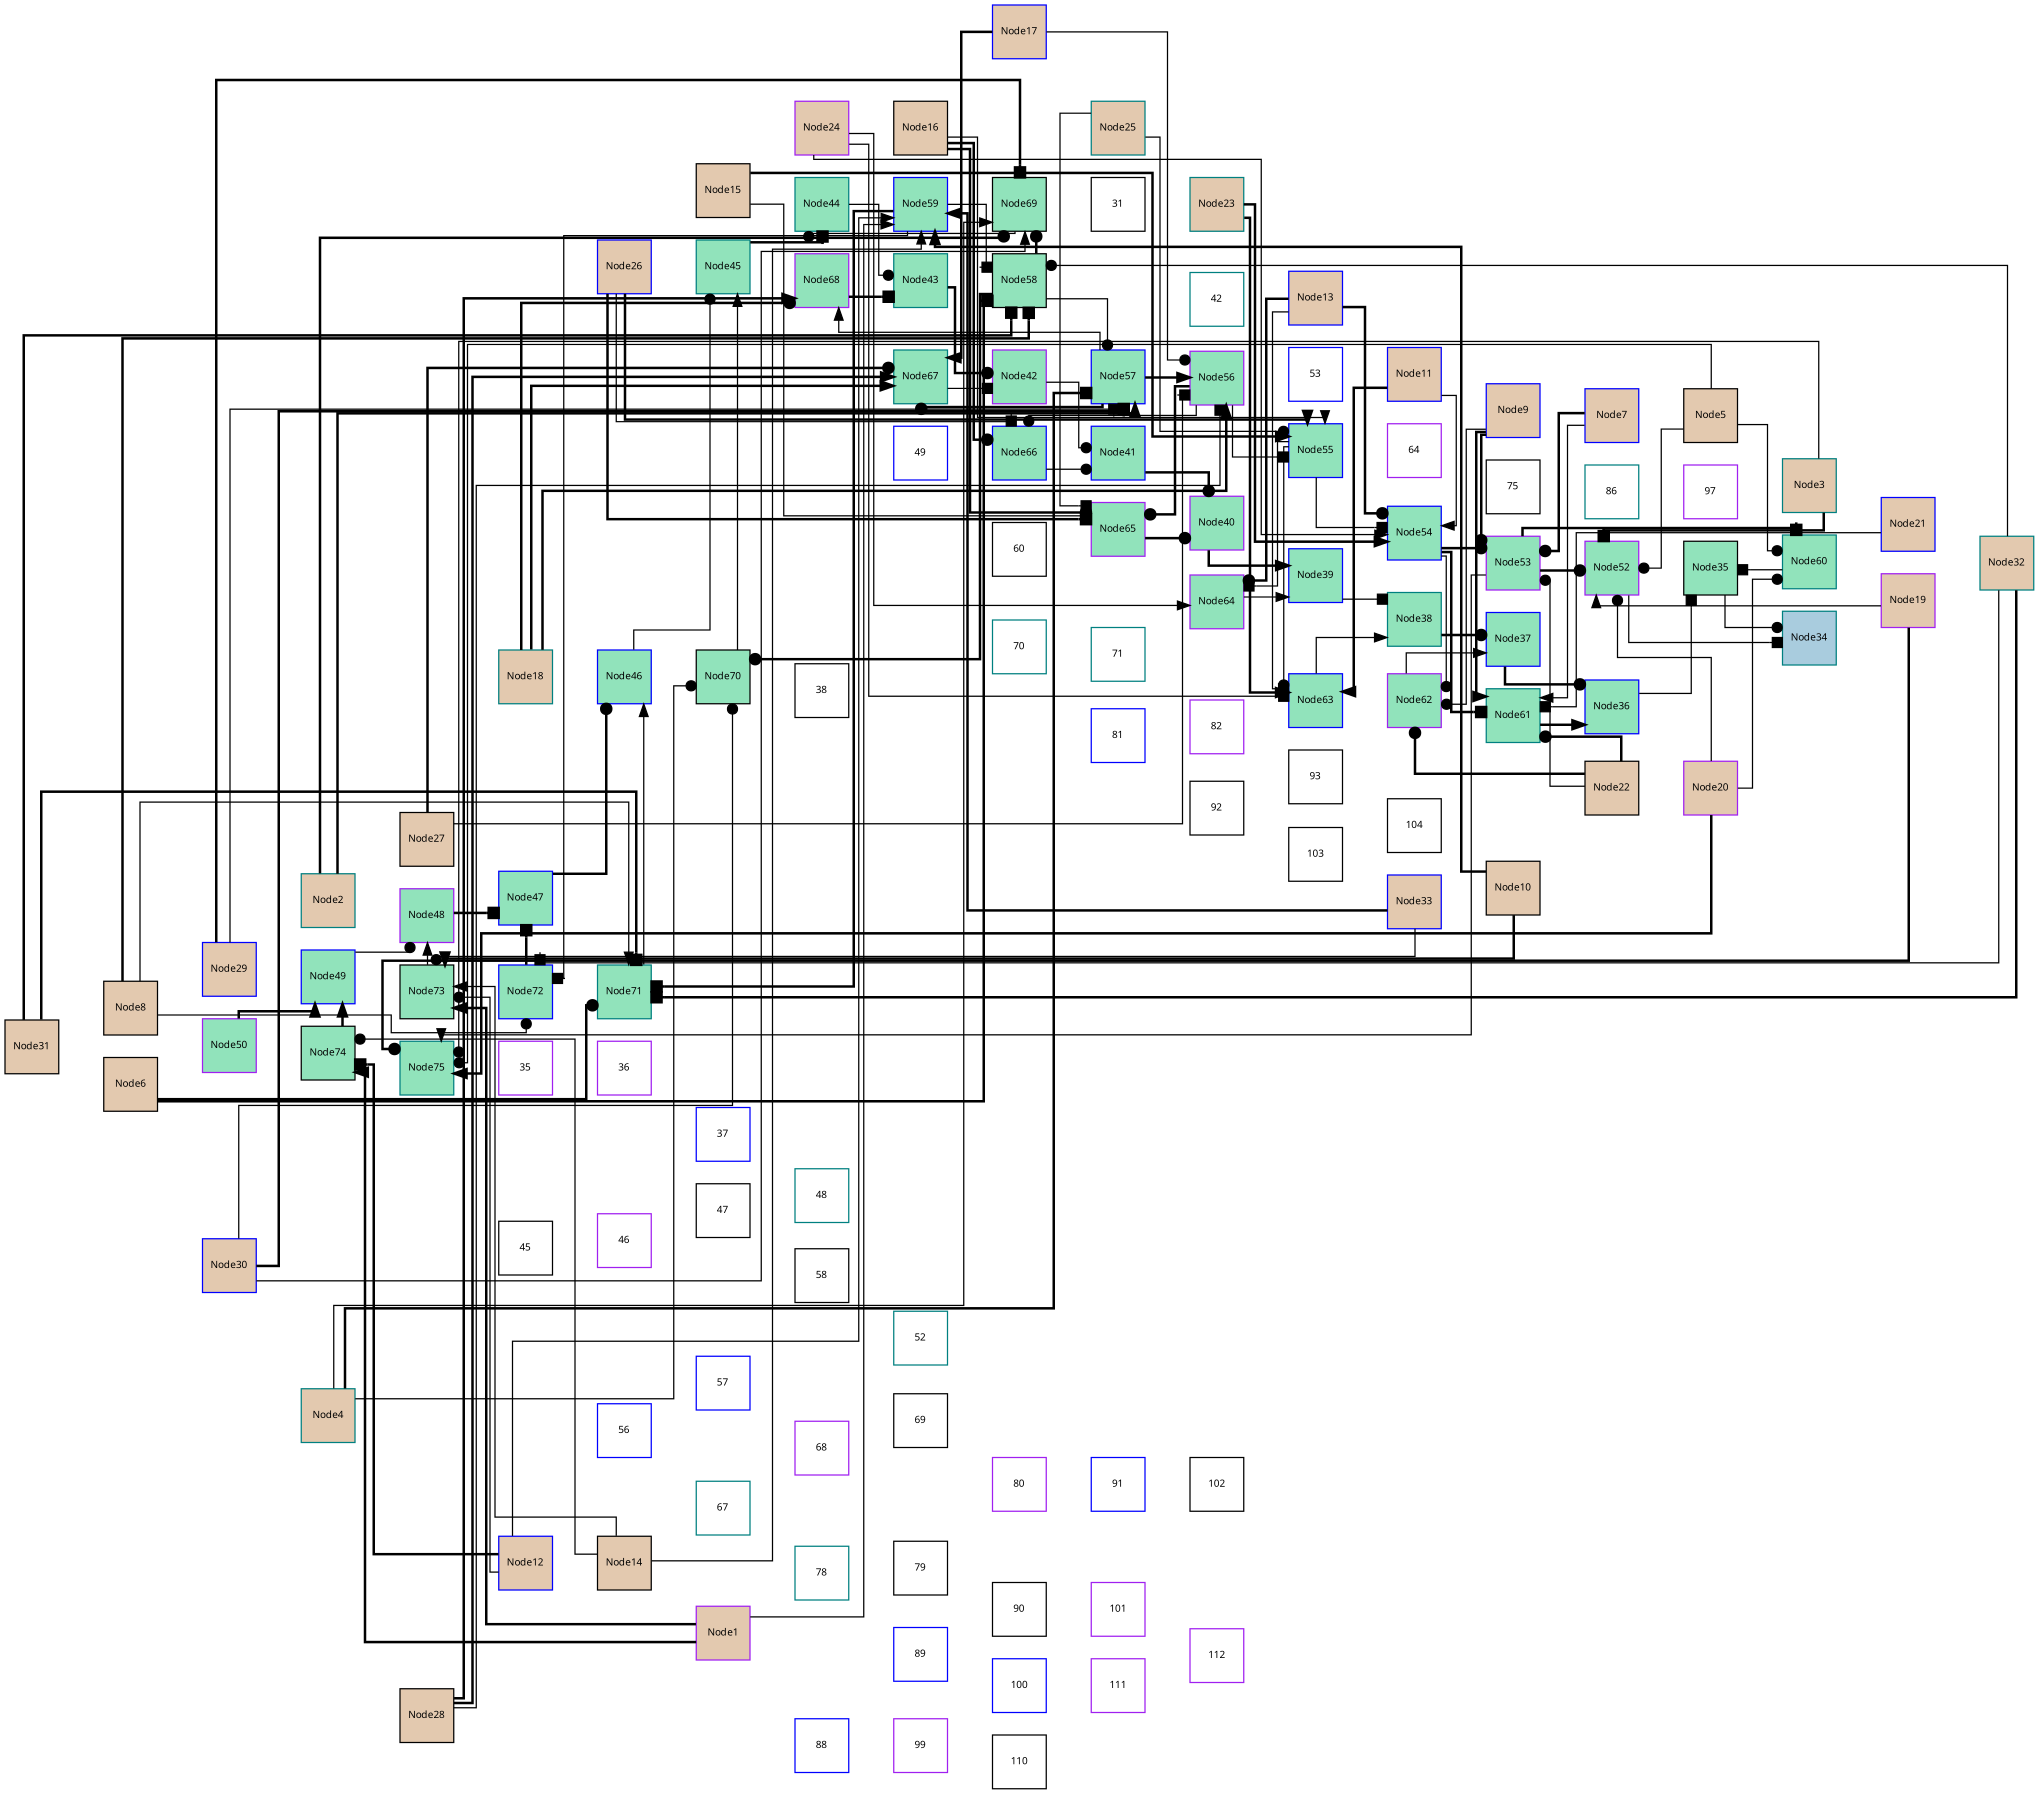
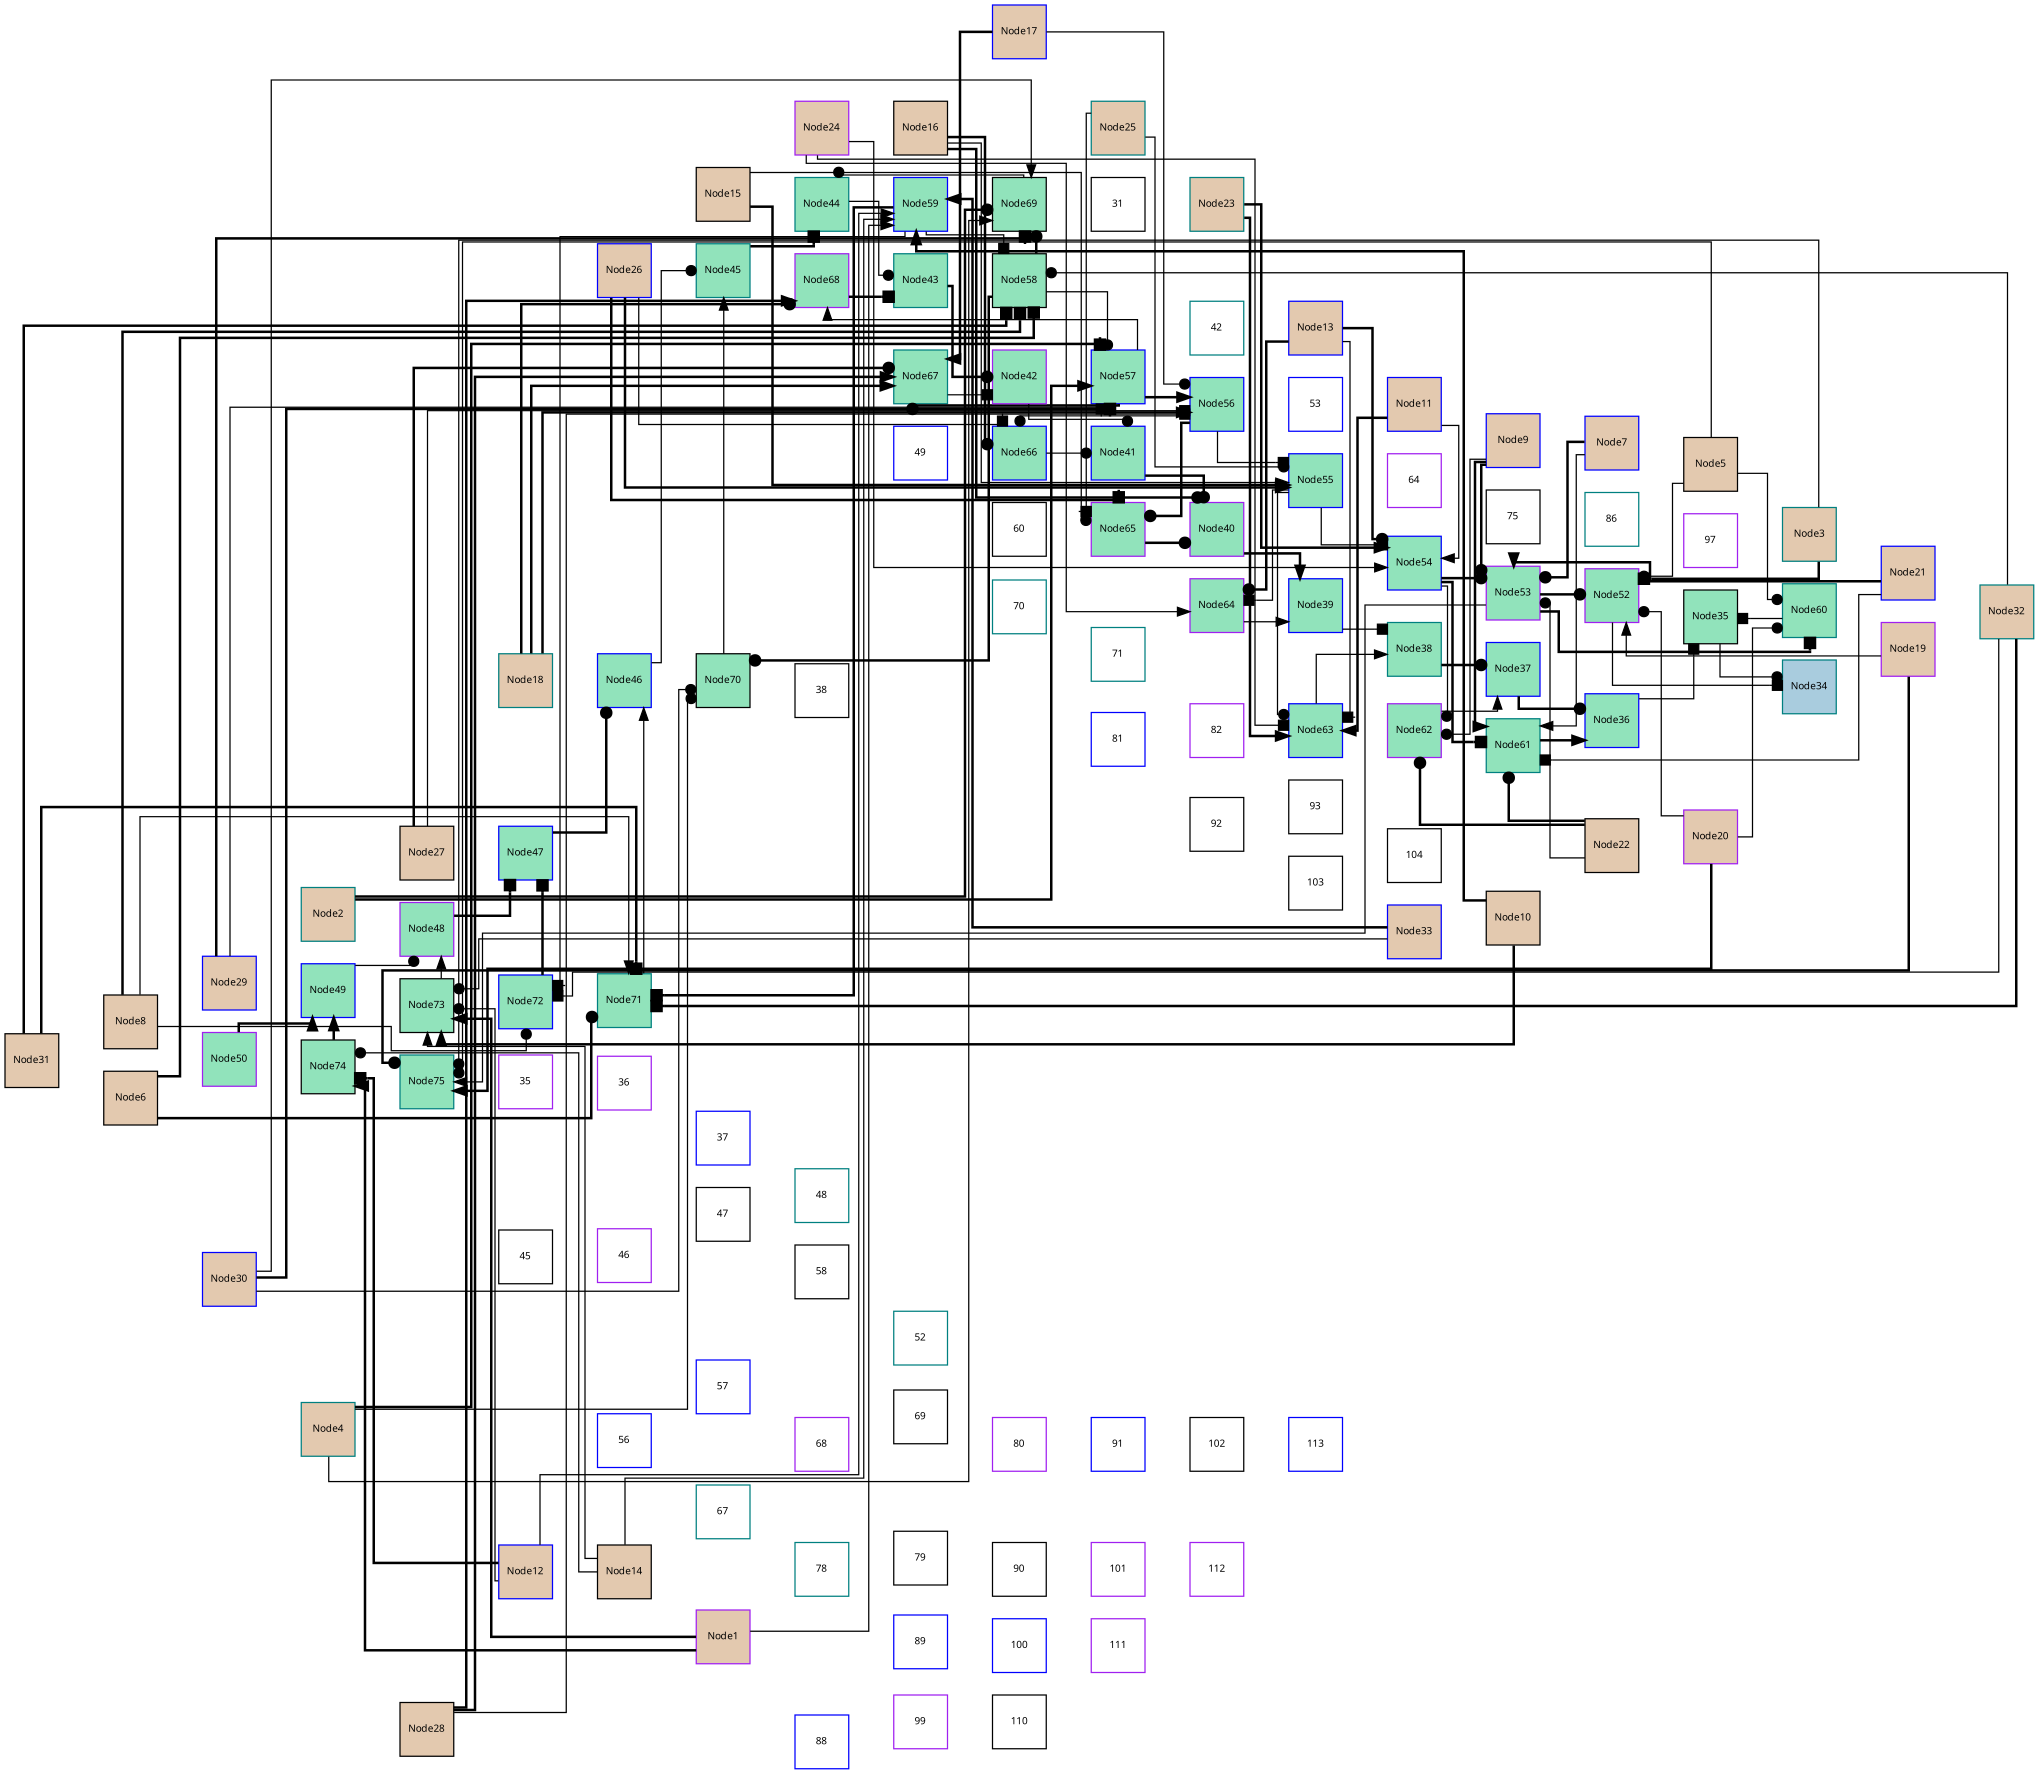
edge "Node16" -> "Node65": now "Node16" -> "Node40"
node "Node56": color purple -> blue
edge "Node21" -> "Node53": added
node "113": added
